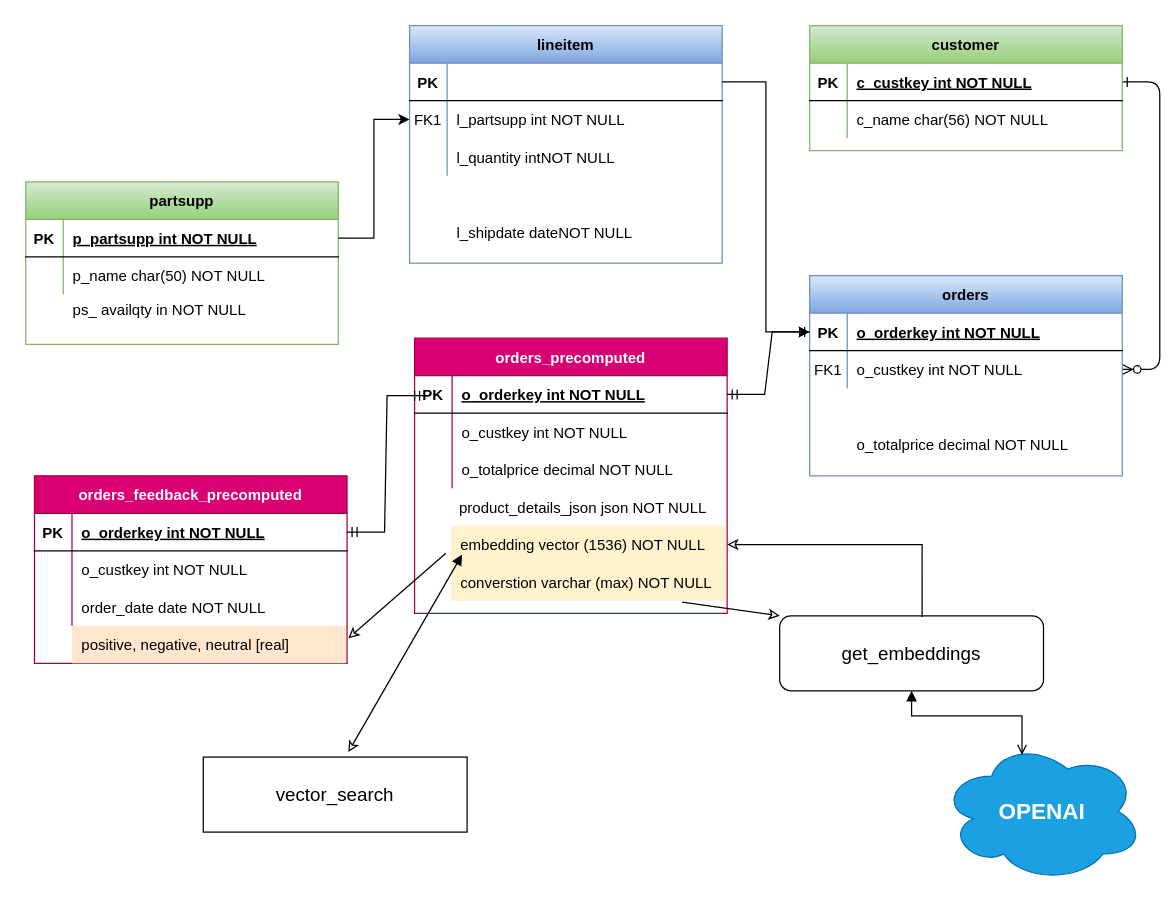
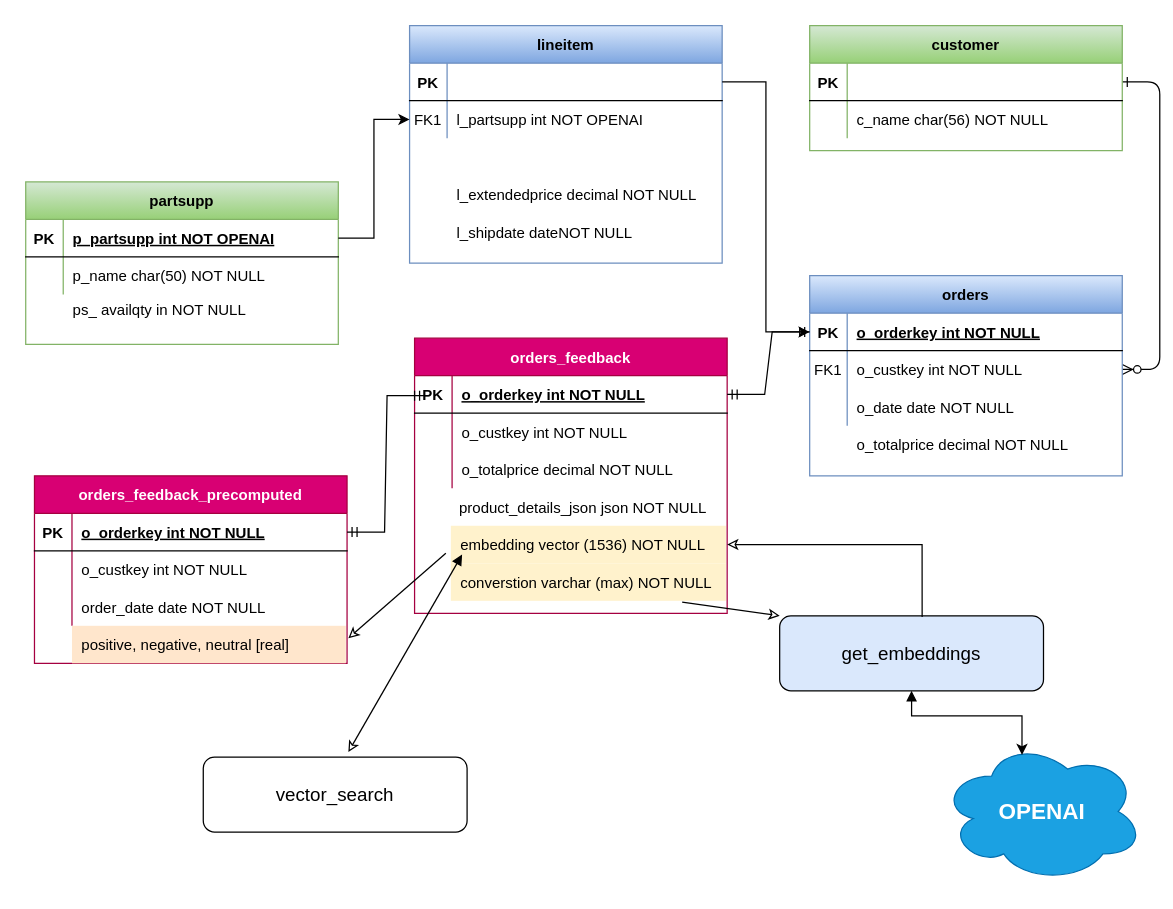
node "c_custkey int NOT NULL": removed
node "l_partsupp int NOT NULL": label "l_partsupp int NOT NULL" -> "l_partsupp int NOT OPENAI"
node "l_quantity intNOT NULL": removed
node "l_extendedprice decimal NOT NULL": added
node "p_partsupp int NOT NULL": label "p_partsupp int NOT NULL" -> "p_partsupp int NOT OPENAI"
node "orders_precomputed": label "orders_precomputed" -> "orders_feedback"
node "o_date date NOT NULL": added
node "get_embeddings": fillcolor #ffffff -> #dae8fc
edge "get_embeddings" -- "OPENAI": arrowhead open -> classic
node "vector_search": shape rectangle -> rounded rectangle
